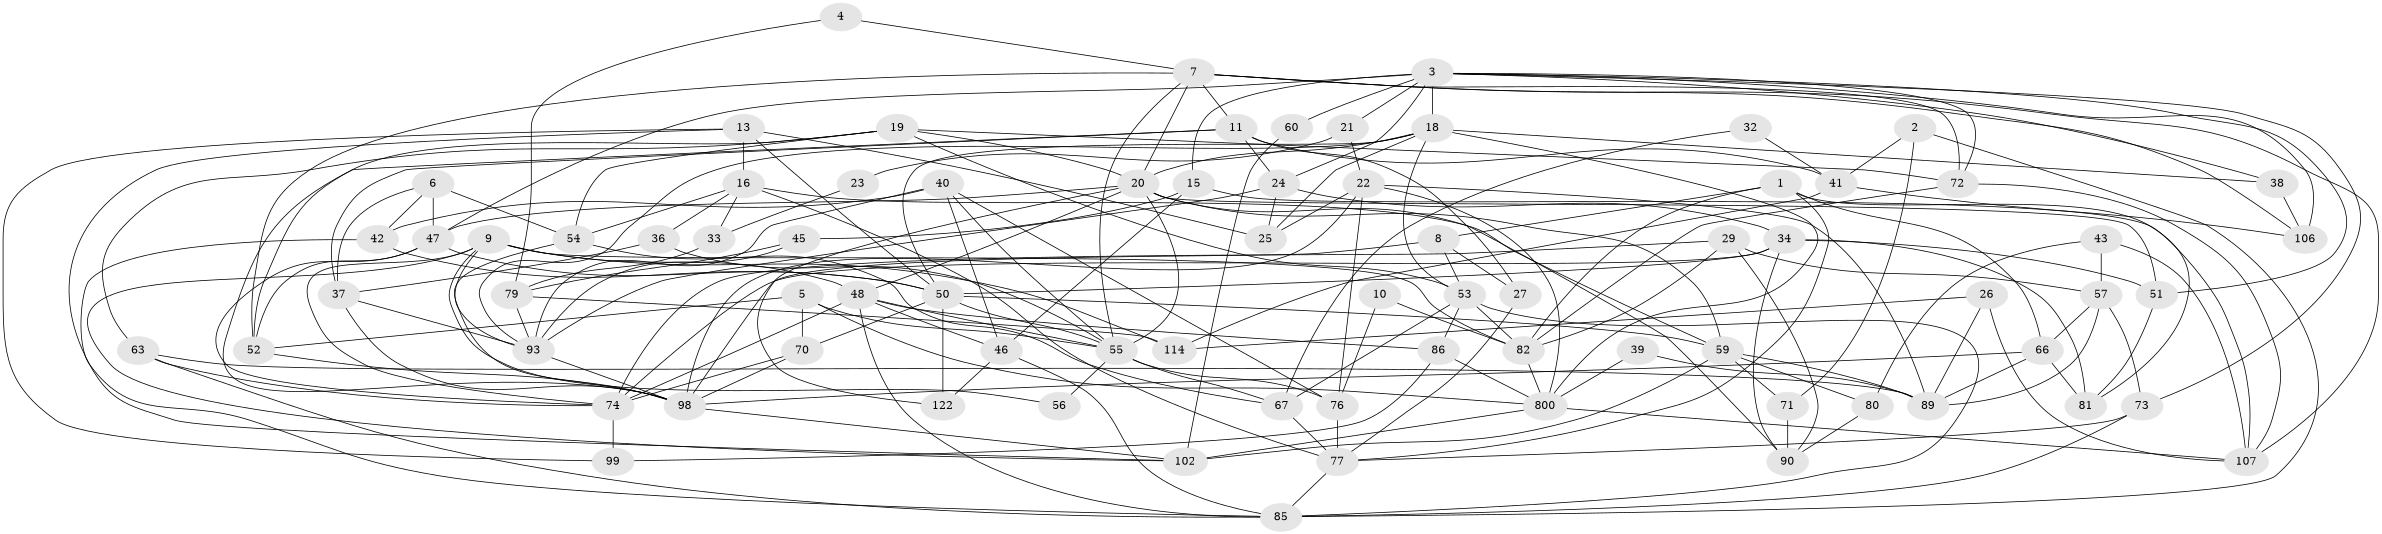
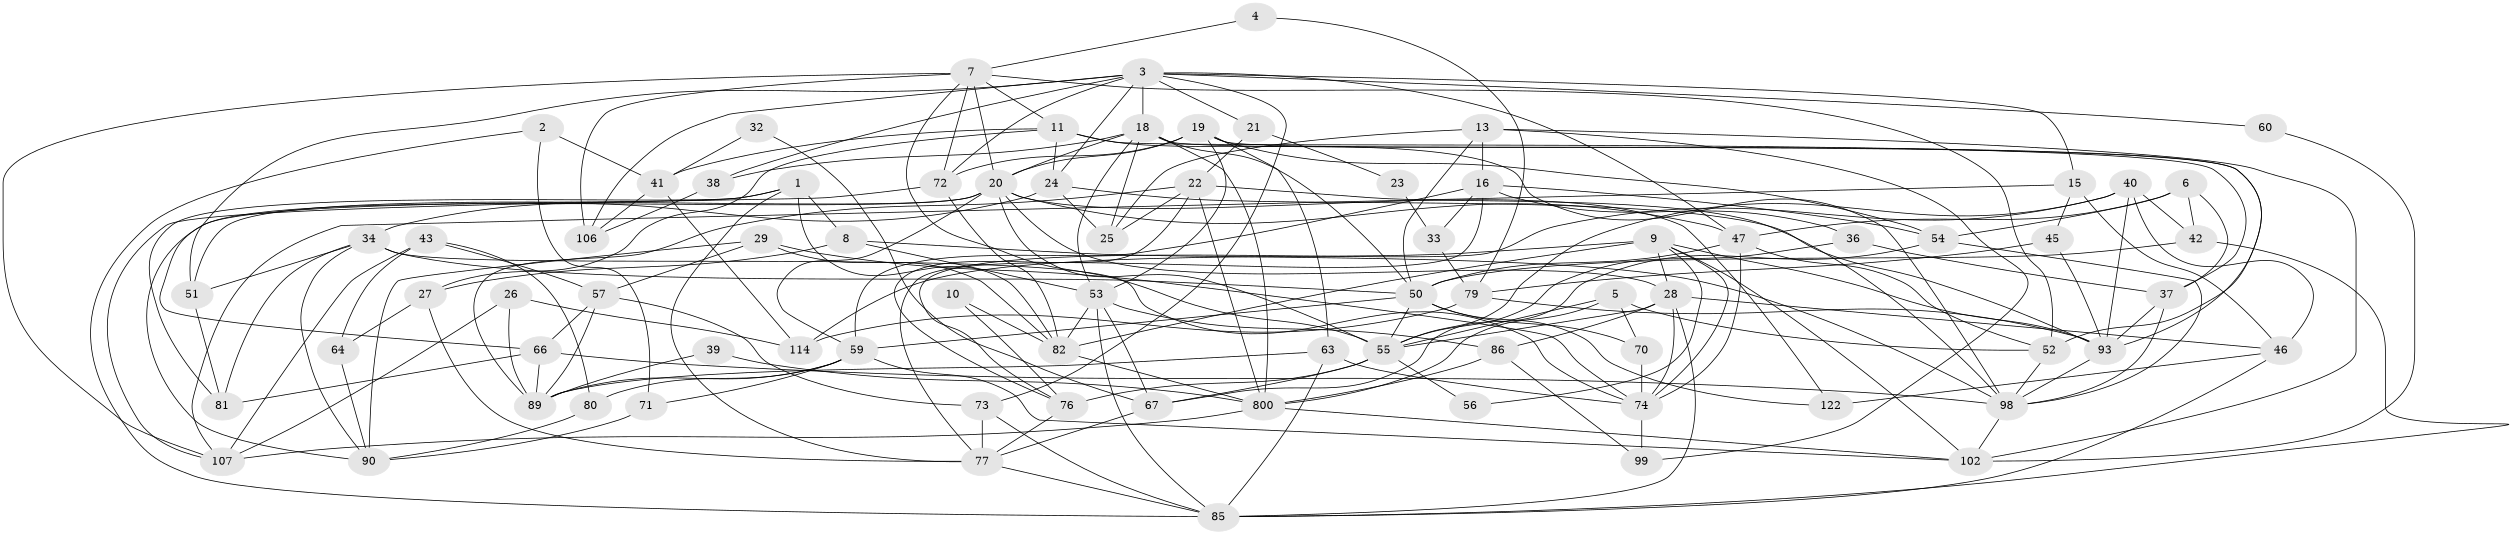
node "48": label "48" -> "28"
node "64": added
edge "70" -- "98": removed
